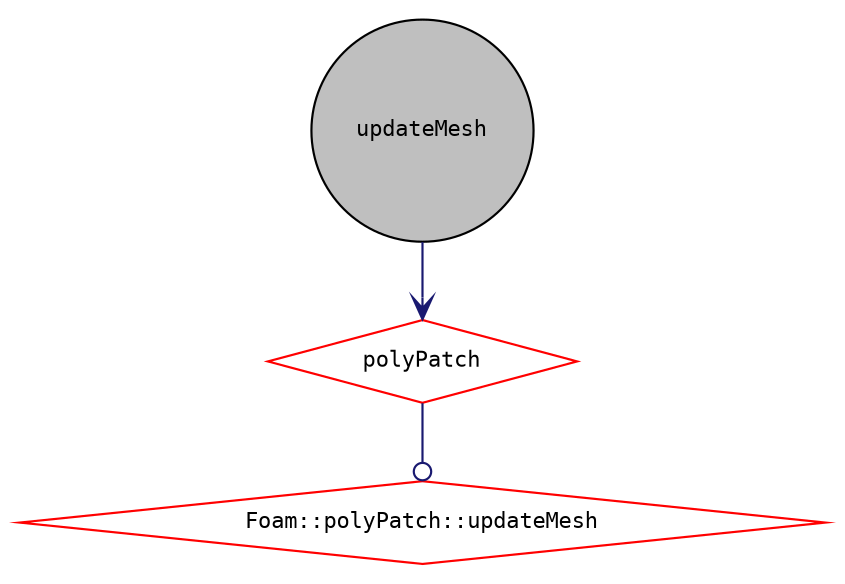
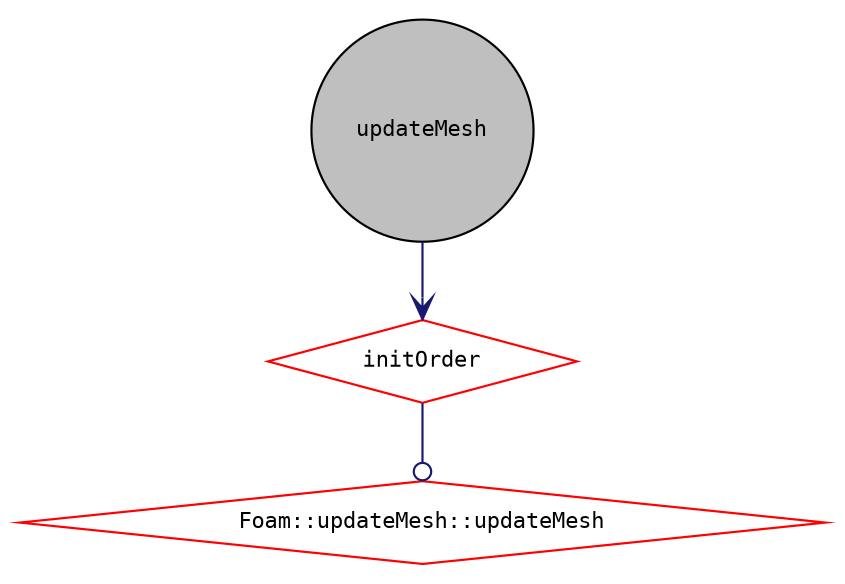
node "polyPatch": label "polyPatch" -> "initOrder"
node "Foam::polyPatch::updateMesh": label "Foam::polyPatch::updateMesh" -> "Foam::updateMesh::updateMesh"
